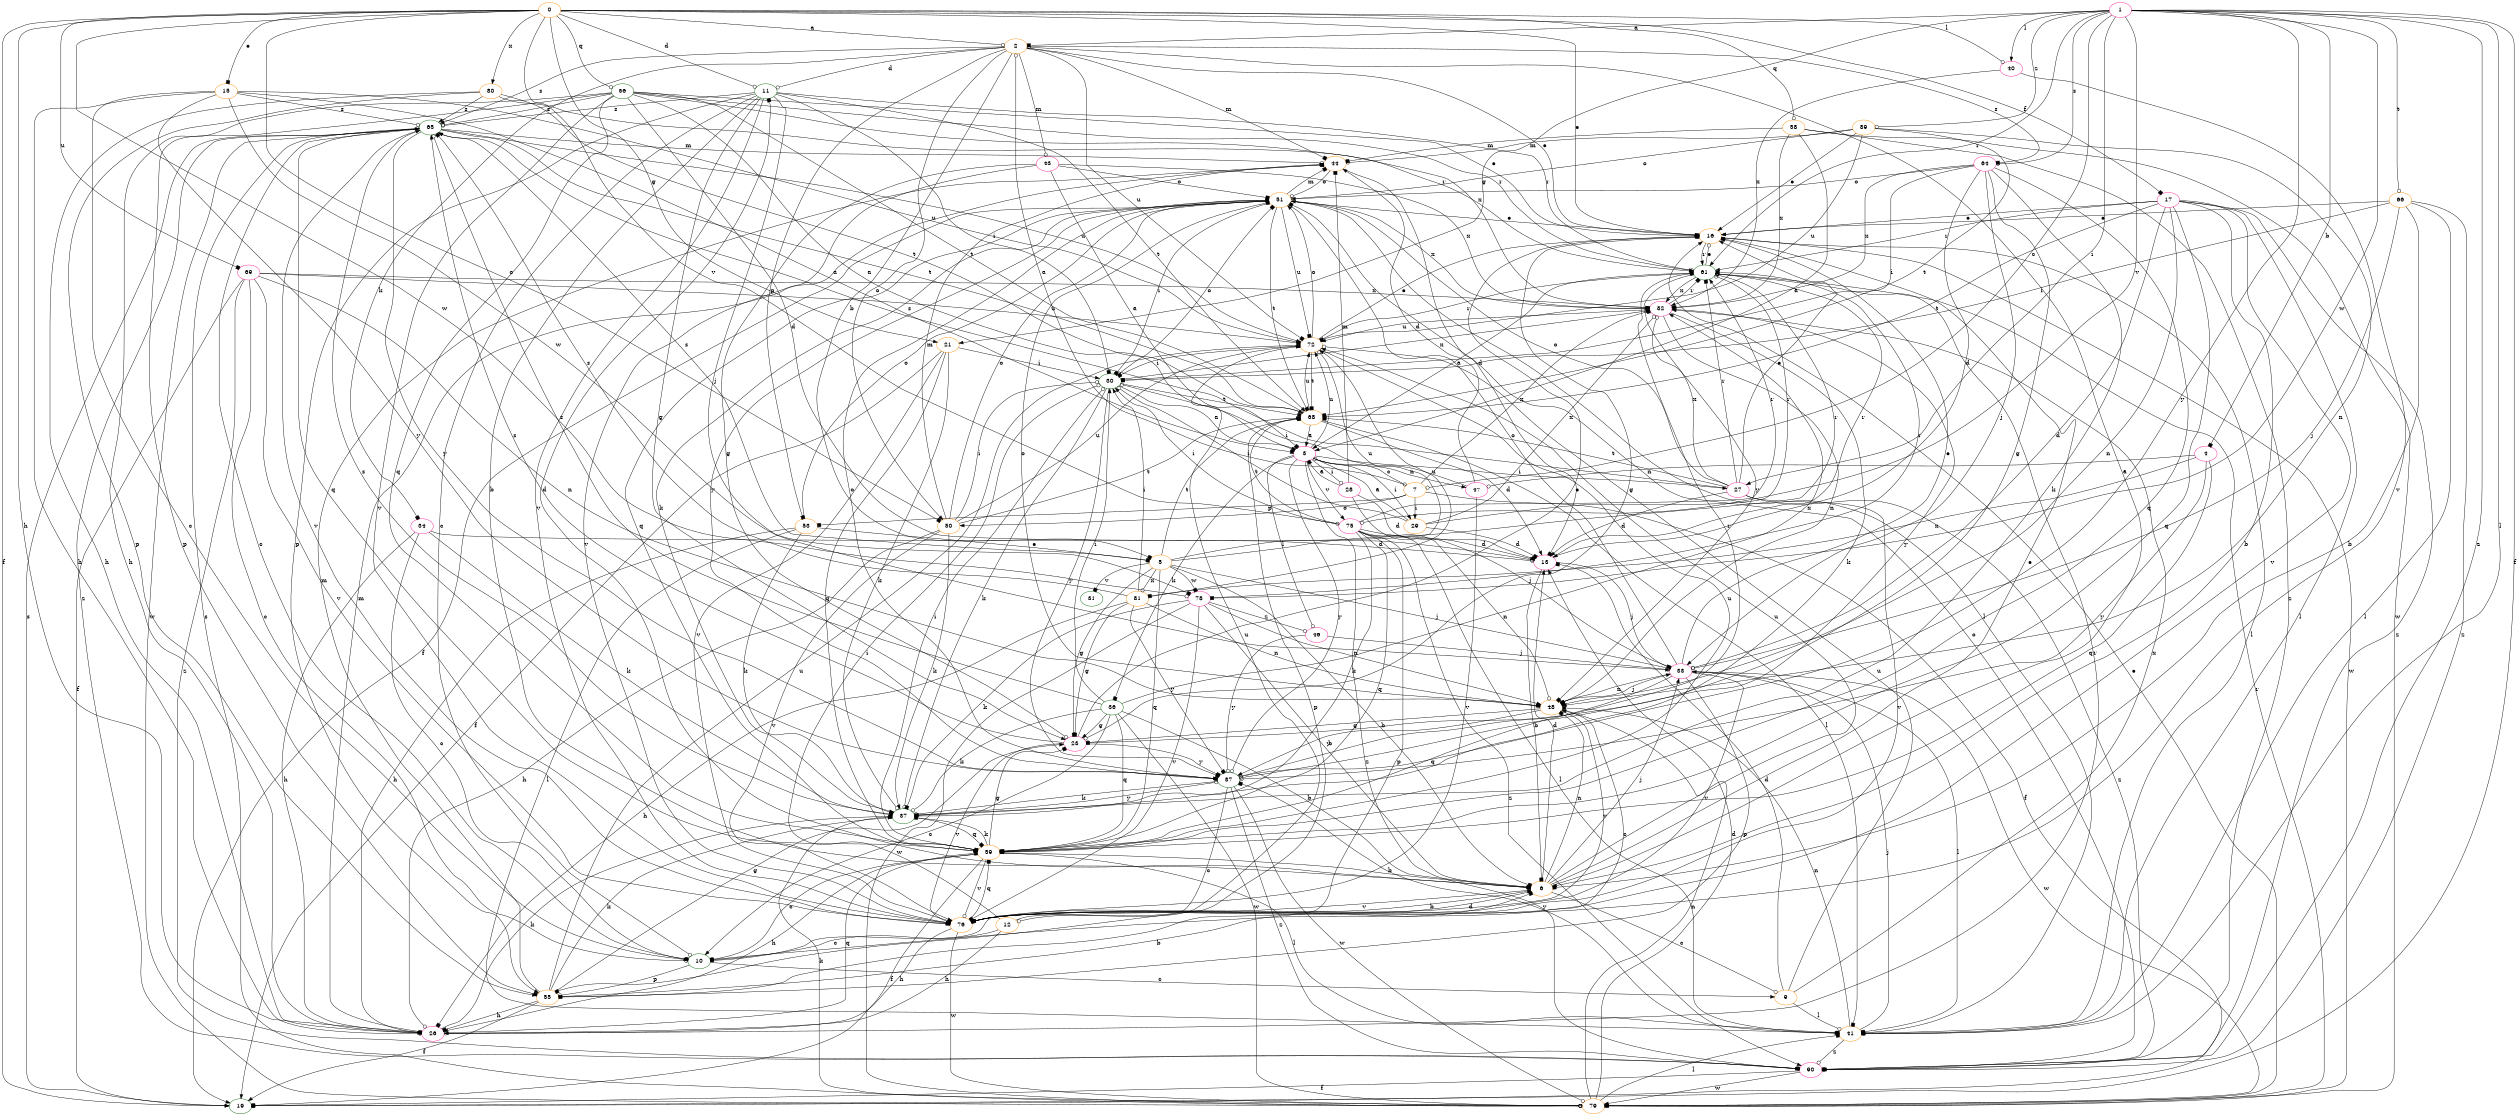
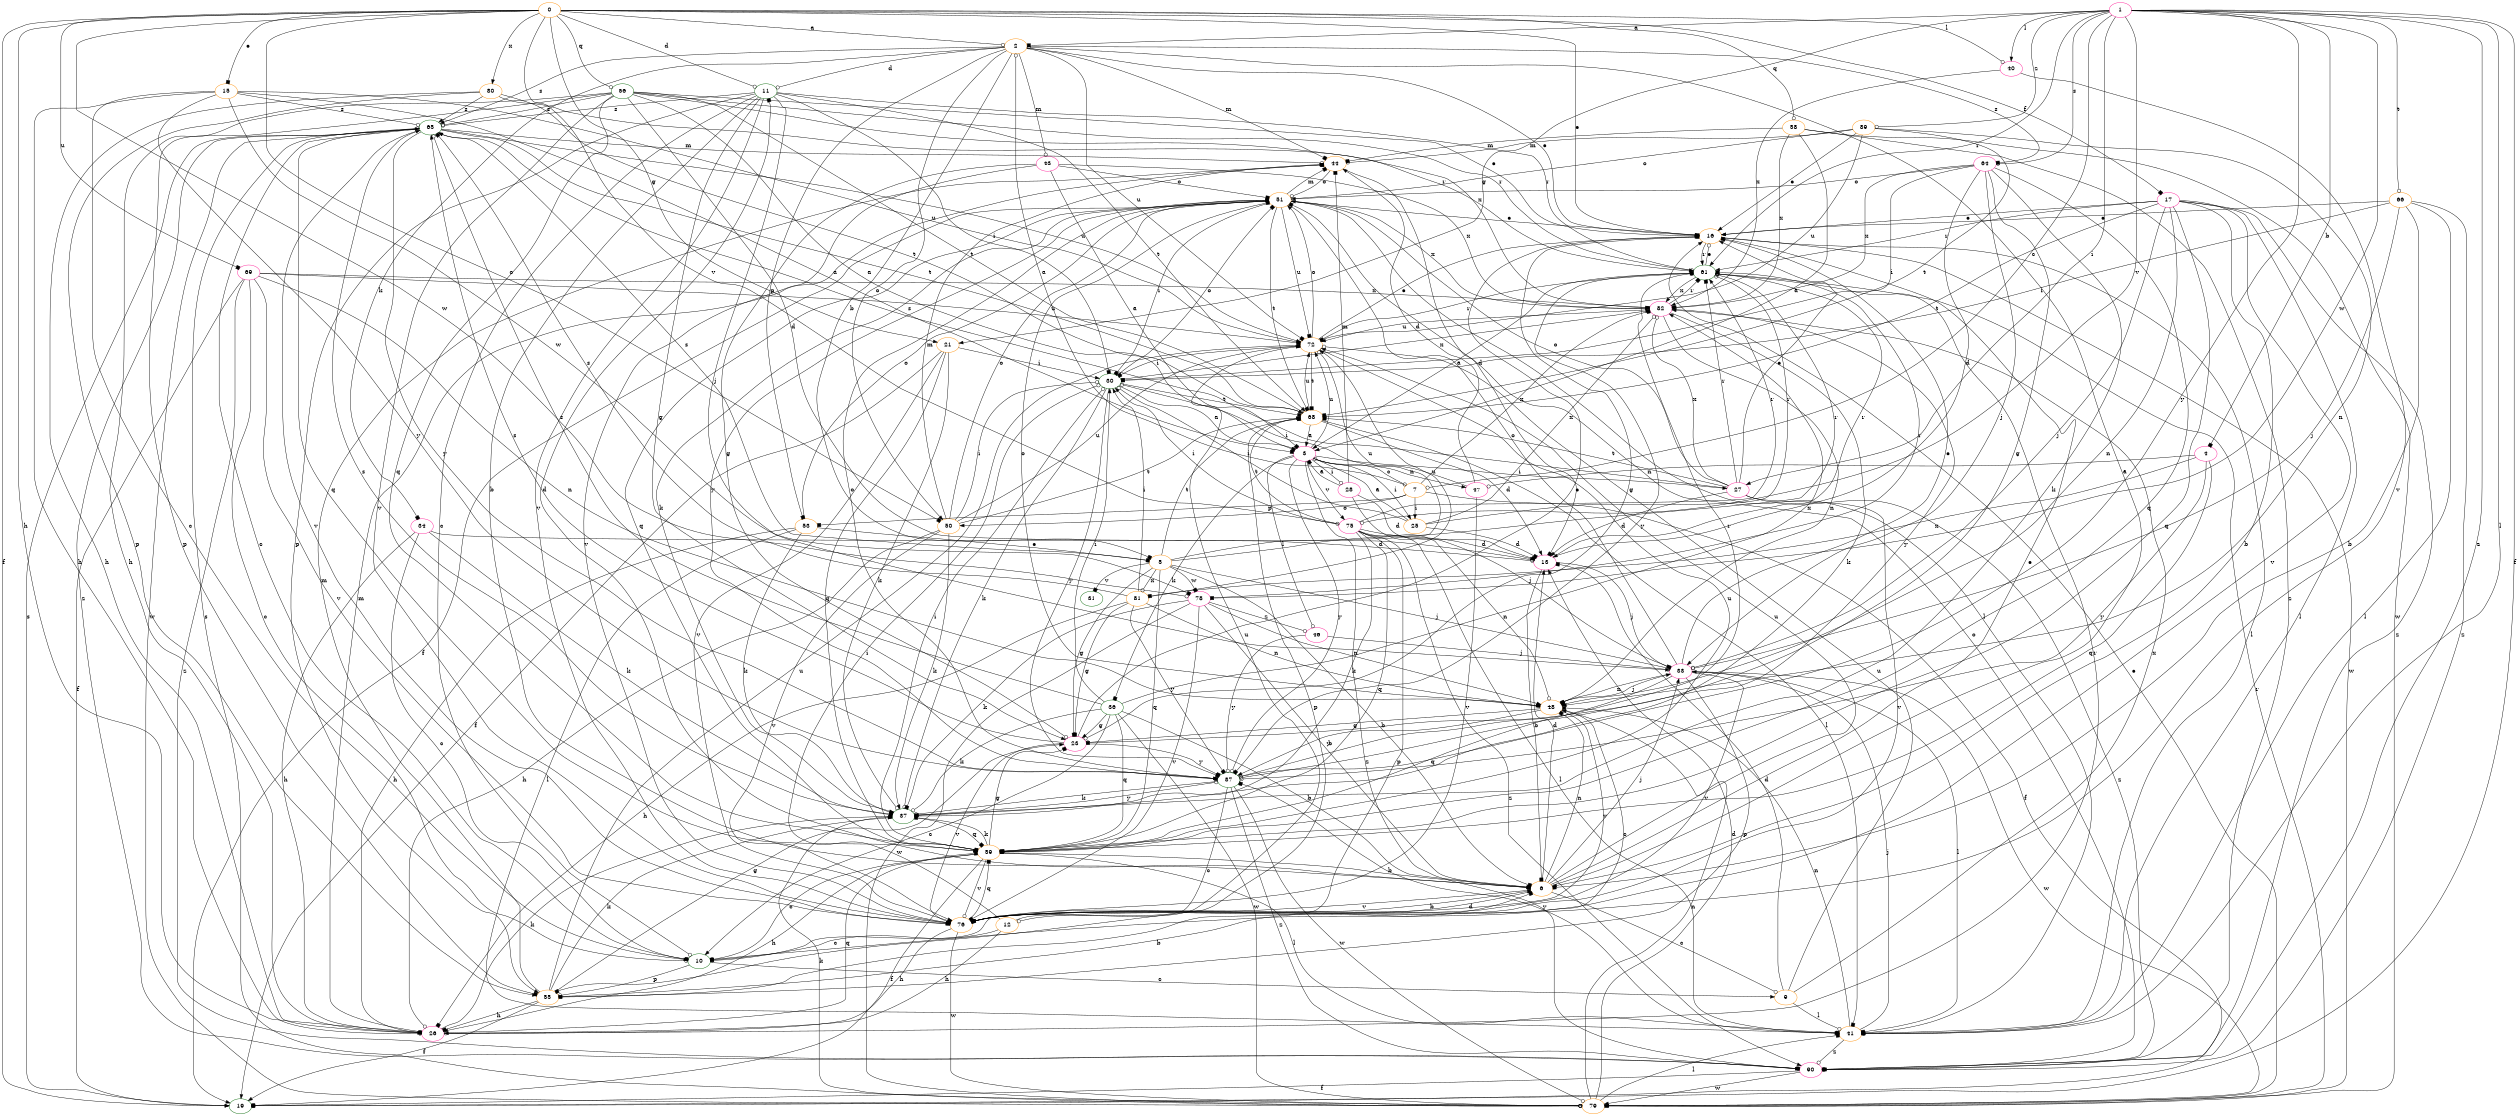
edge "17" -> "33": label "d" -> "j"
edge "61" -> "48": now "61" -> "87"
node "29": label "29" -> "25"
